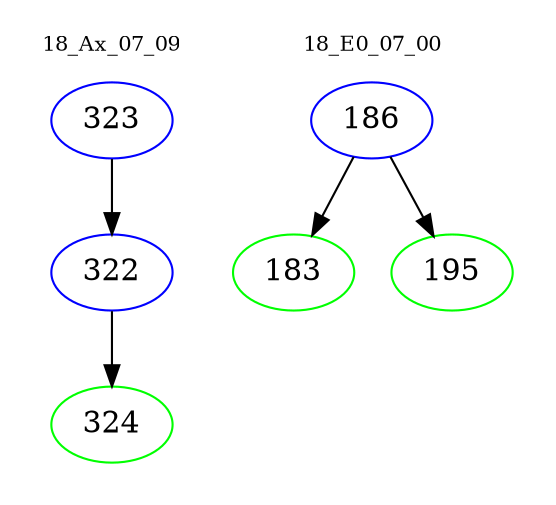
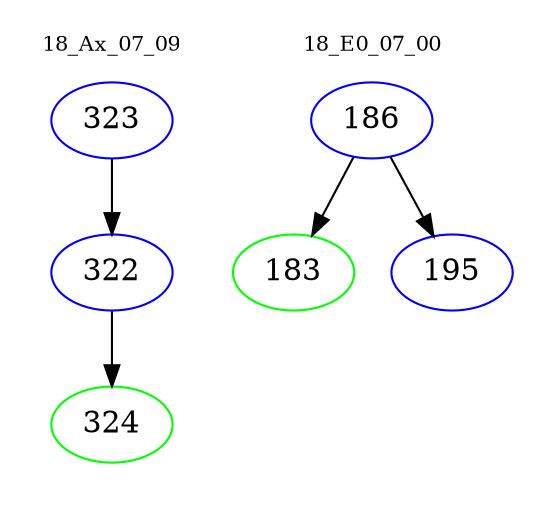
node "195": color green -> blue
